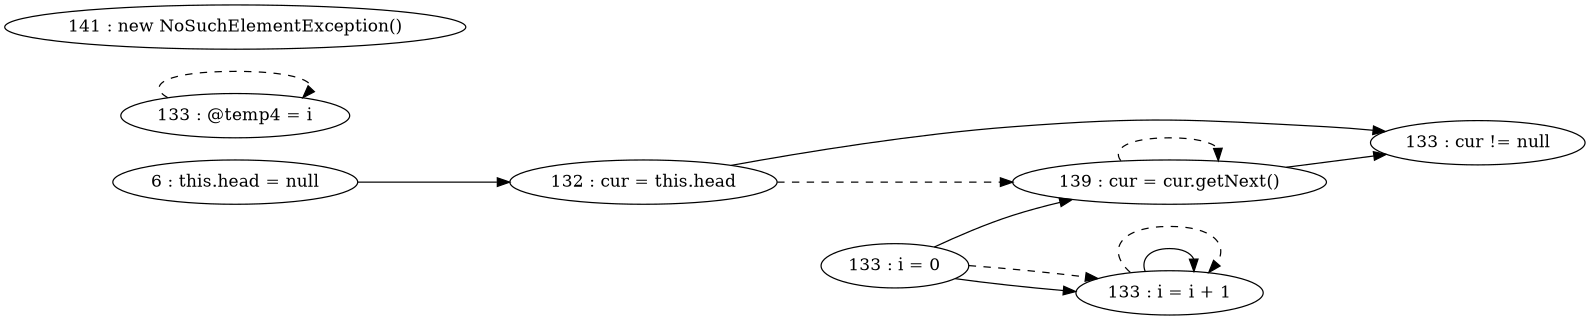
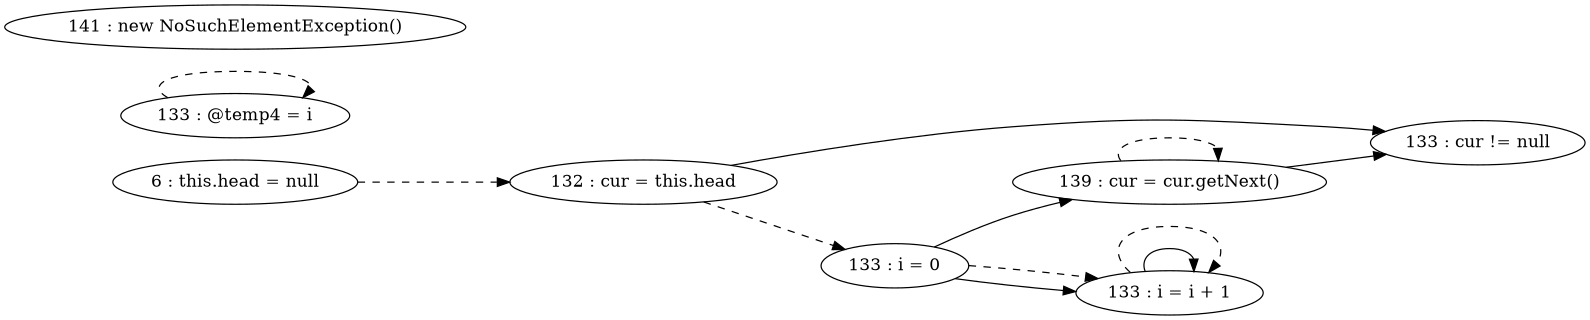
edge "6 : this.head = null" -> "132 : cur = this.head": style solid -> dashed
edge "132 : cur = this.head" -> "139 : cur = cur.getNext()": now "132 : cur = this.head" -> "133 : i = 0"
